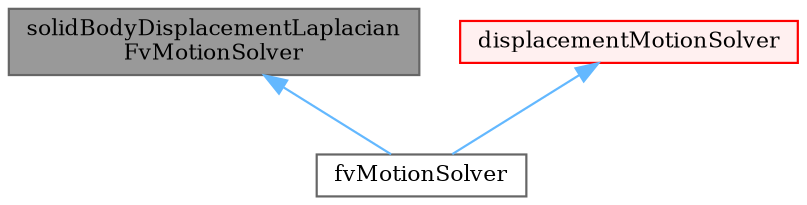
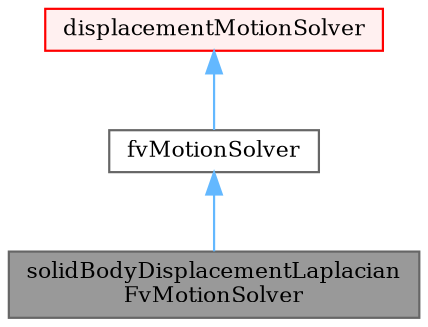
edge "fvMotionSolver" -> "solidBodyDisplacementLaplacian FvMotionSolver": reversed
